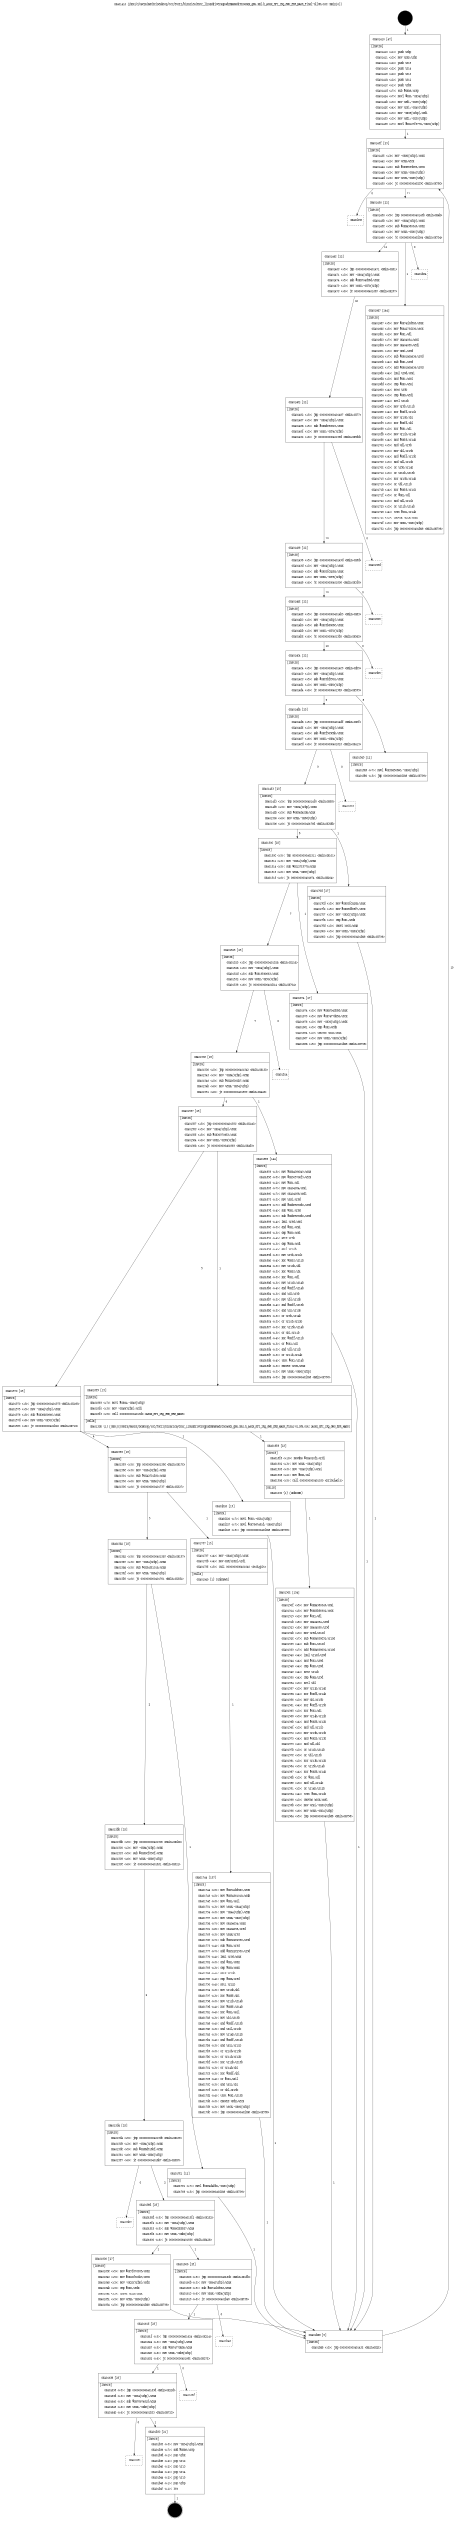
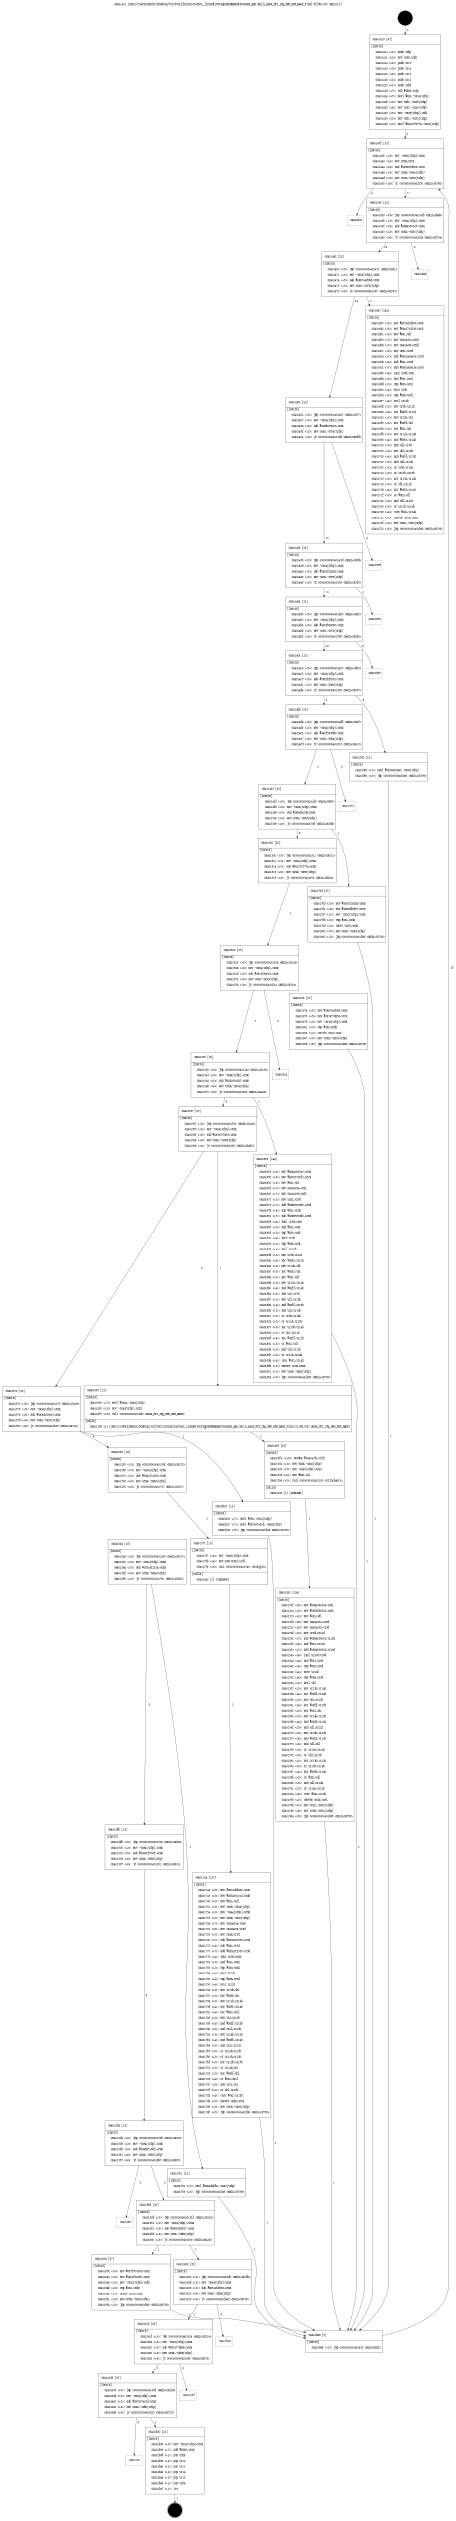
edge "0x401456 [22]" -> "0x4016a7 [144]": now "0x40146c [22]" -> "0x4016a7 [144]"
edge "0x40150c [25]" -> "0x401674 [27]": removed, label "1"
edge "0x401589 [25]" -> "0x4015a2 [25]": removed, label "3"
edge "0x4019a9 [12]" -> "0x401ba8 [5]": added, label "1"
